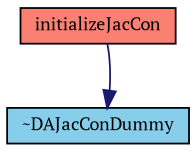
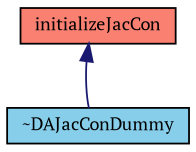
edge "initializeJacCon" -> "~DAJacConDummy": reversed
